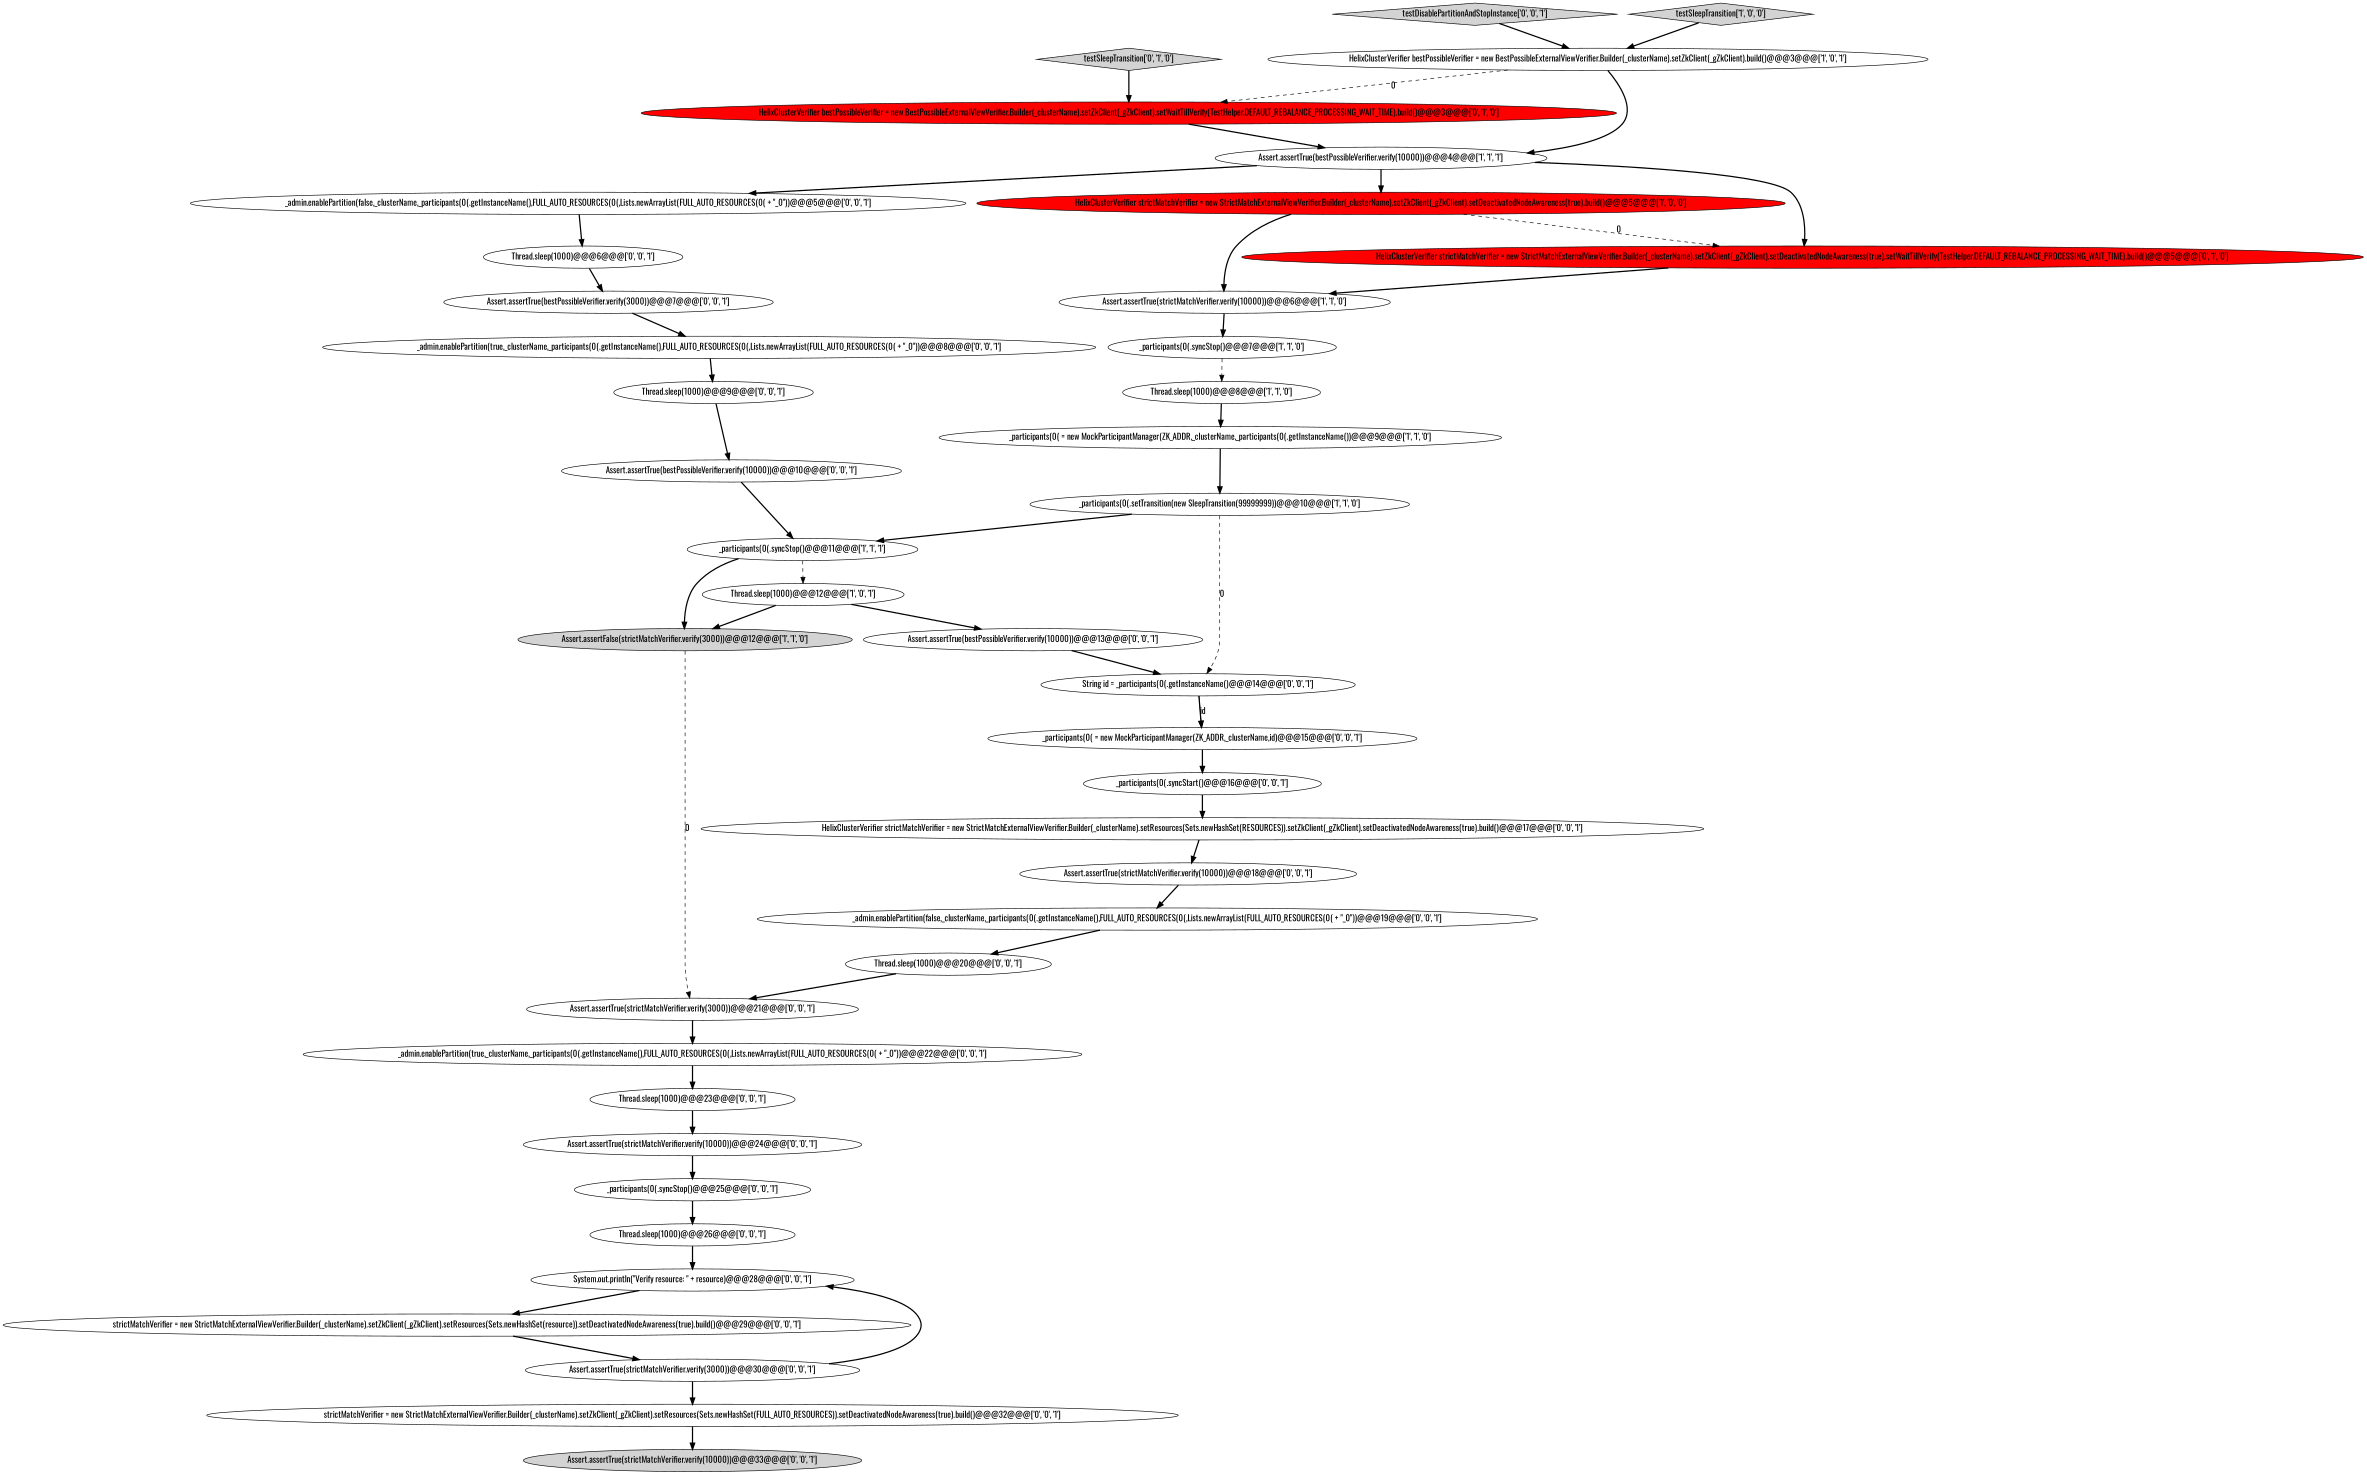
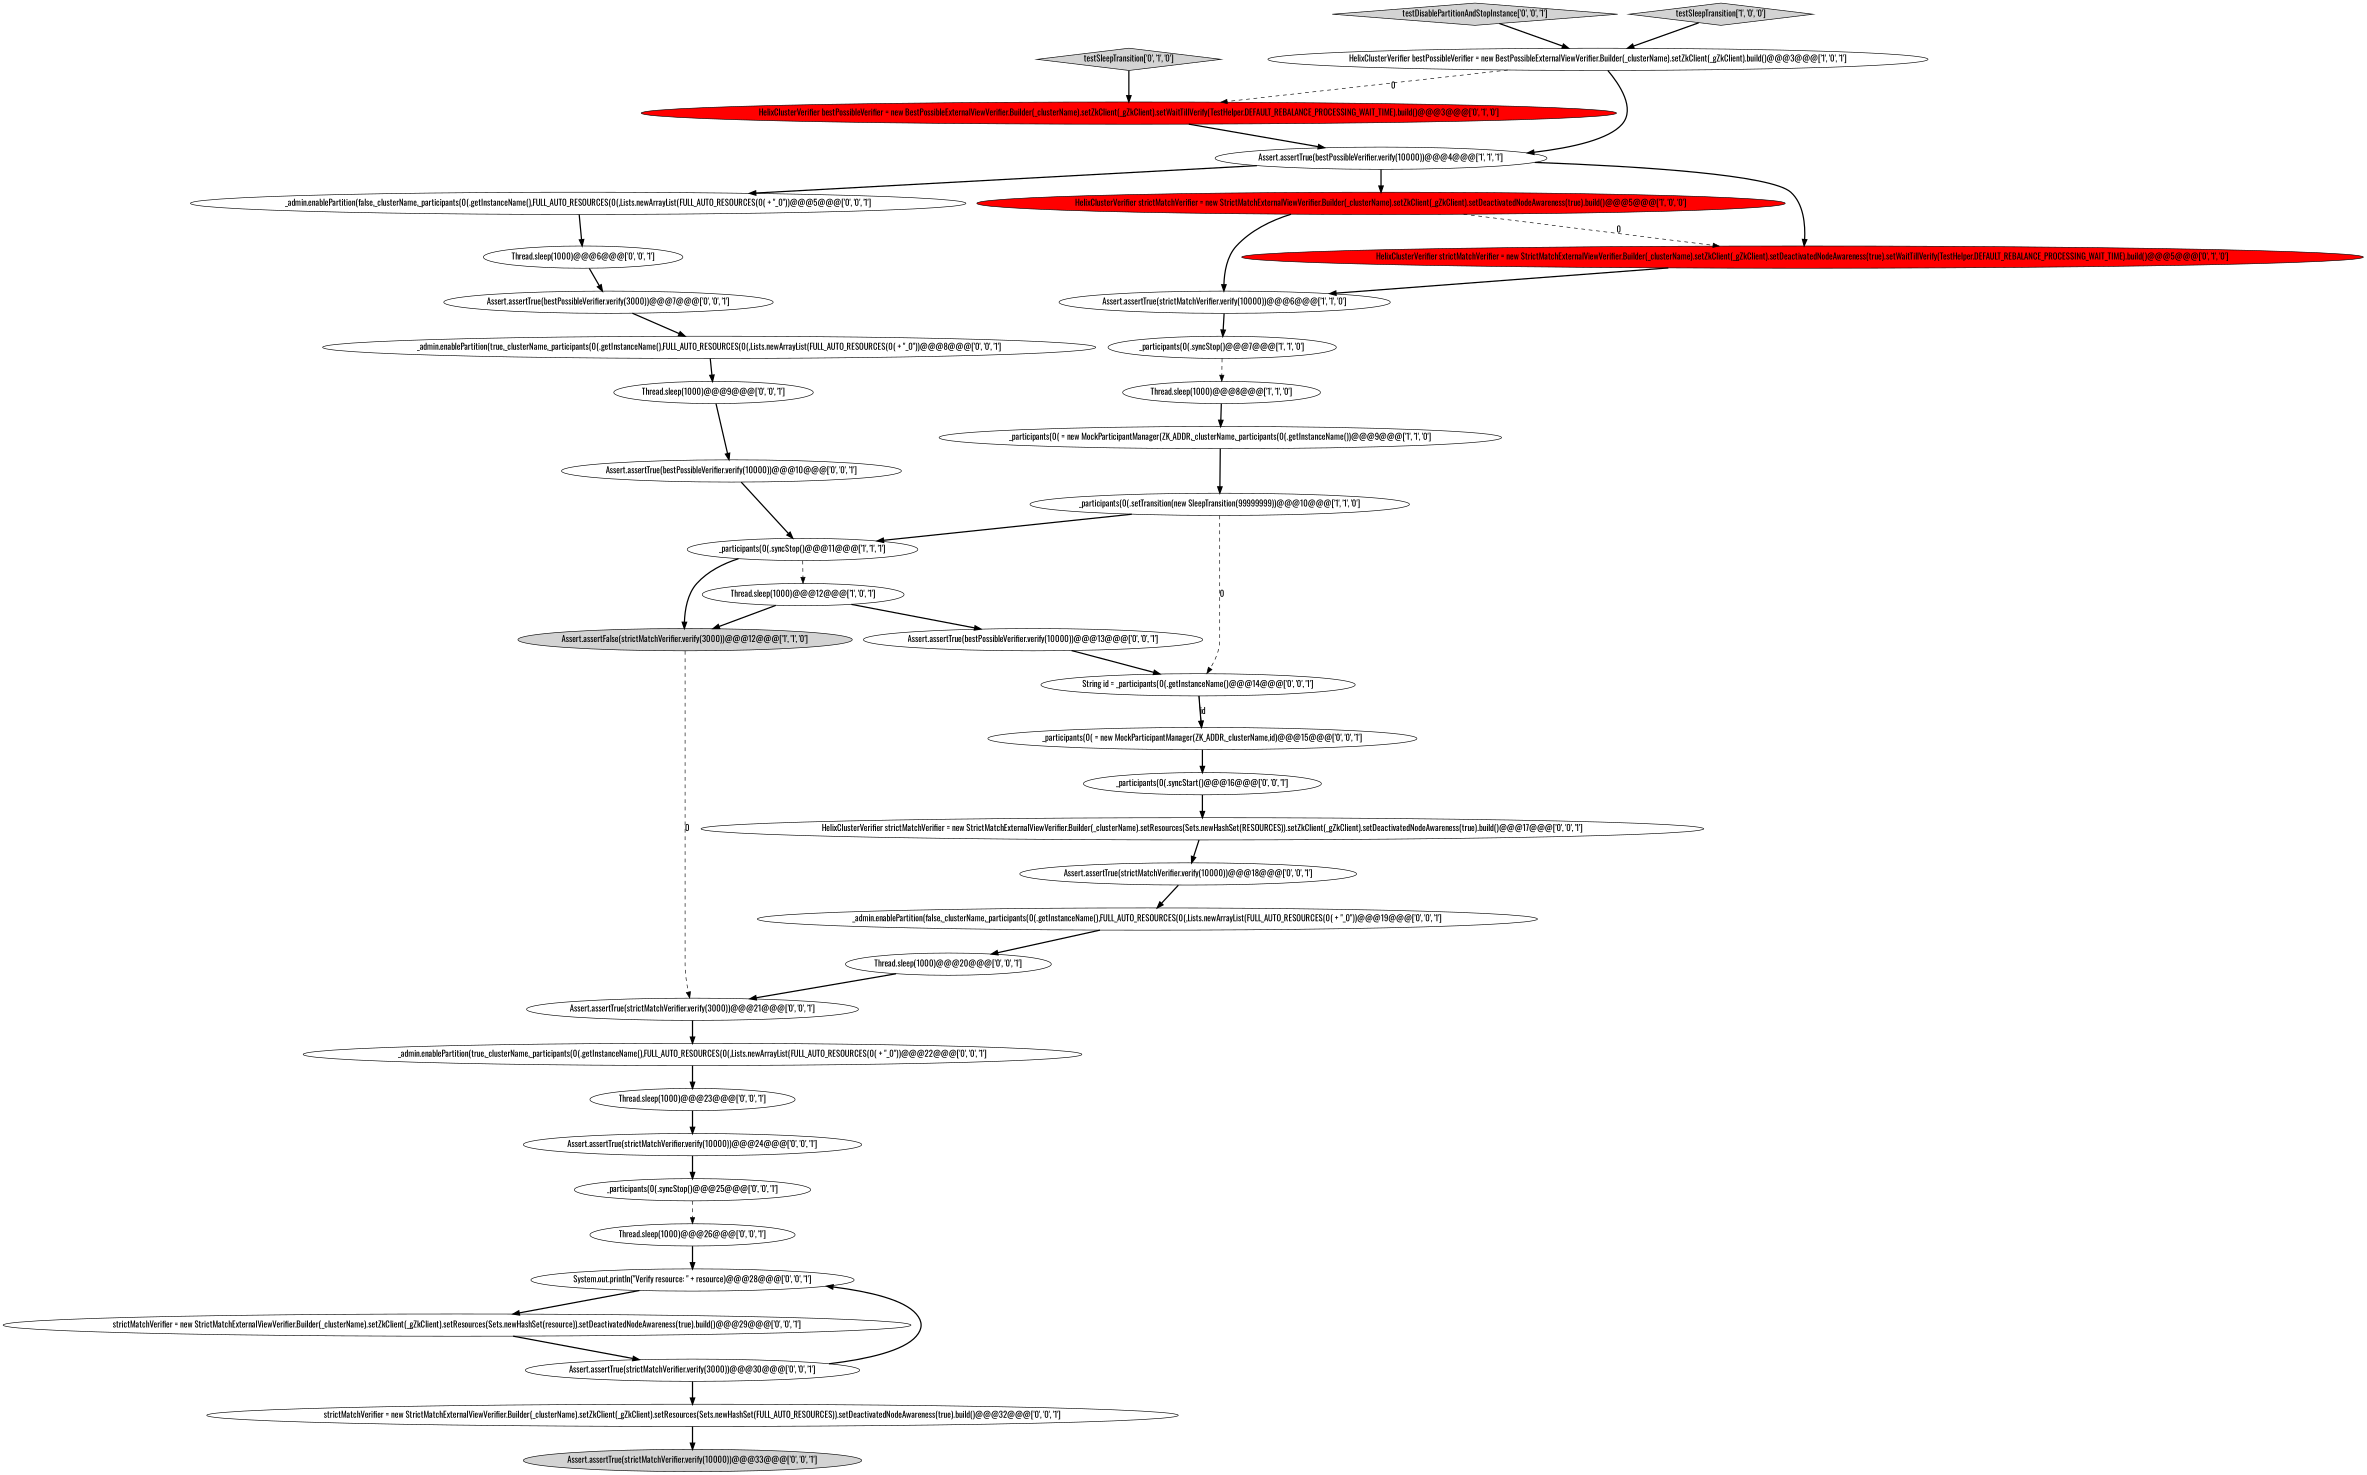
edge "_participants(0(.syncStop()@@@25@@@['0', '0', '1']" -> "Thread.sleep(1000)@@@26@@@['0', '0', '1']": style bold -> dashed
